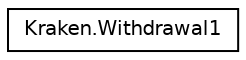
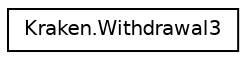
node "Kraken.Withdrawal1": label "Kraken.Withdrawal1" -> "Kraken.Withdrawal3"
